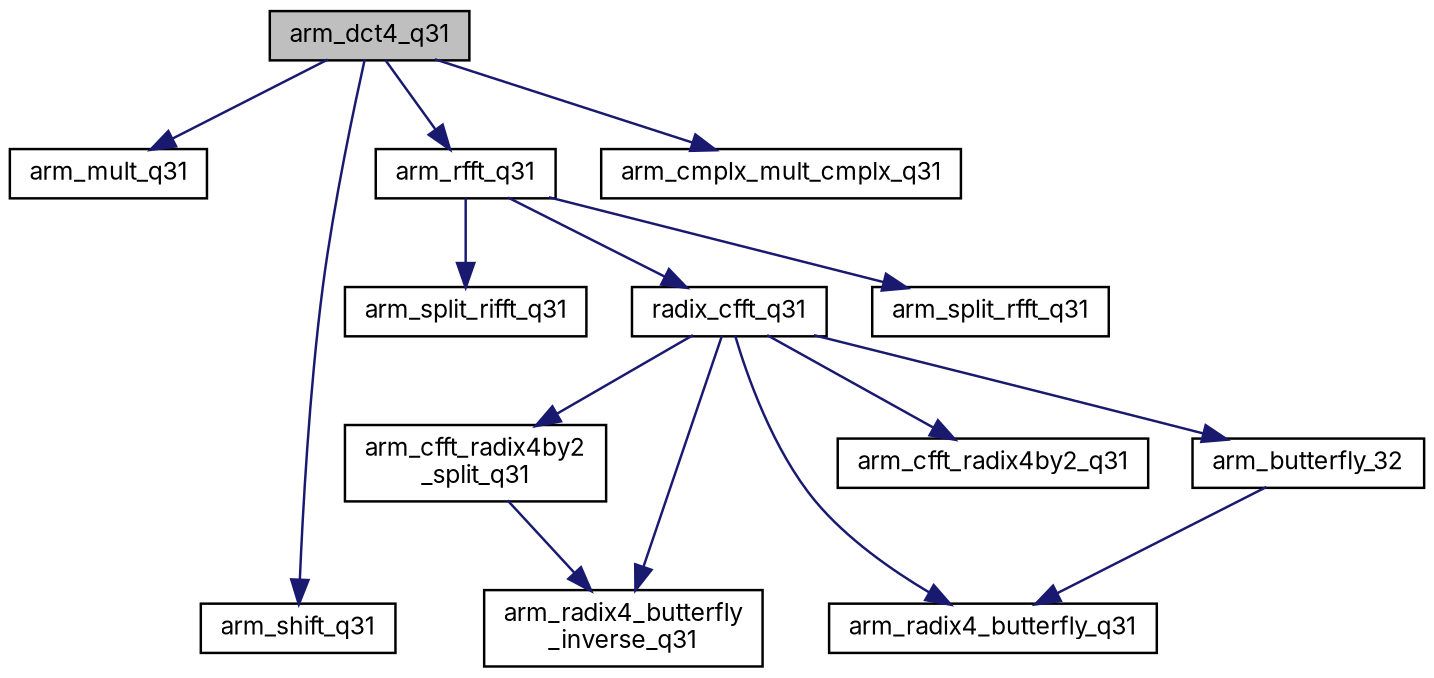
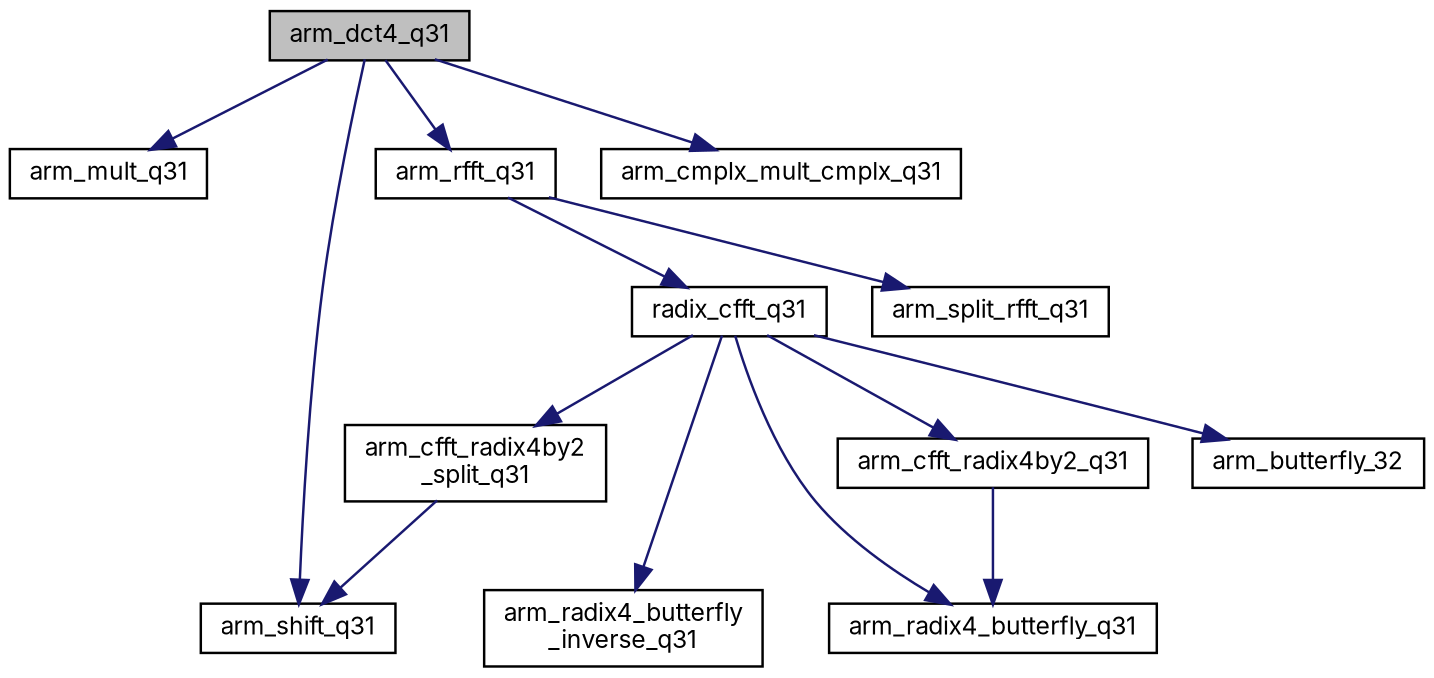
node "arm_split_rifft_q31": removed
edge "arm_cfft_radix4by2 _split_q31" -> "arm_radix4_butterfly _inverse_q31": now "arm_cfft_radix4by2 _split_q31" -> "arm_shift_q31"
edge "arm_butterfly_32" -> "arm_radix4_butterfly_q31": now "arm_cfft_radix4by2_q31" -> "arm_radix4_butterfly_q31"
